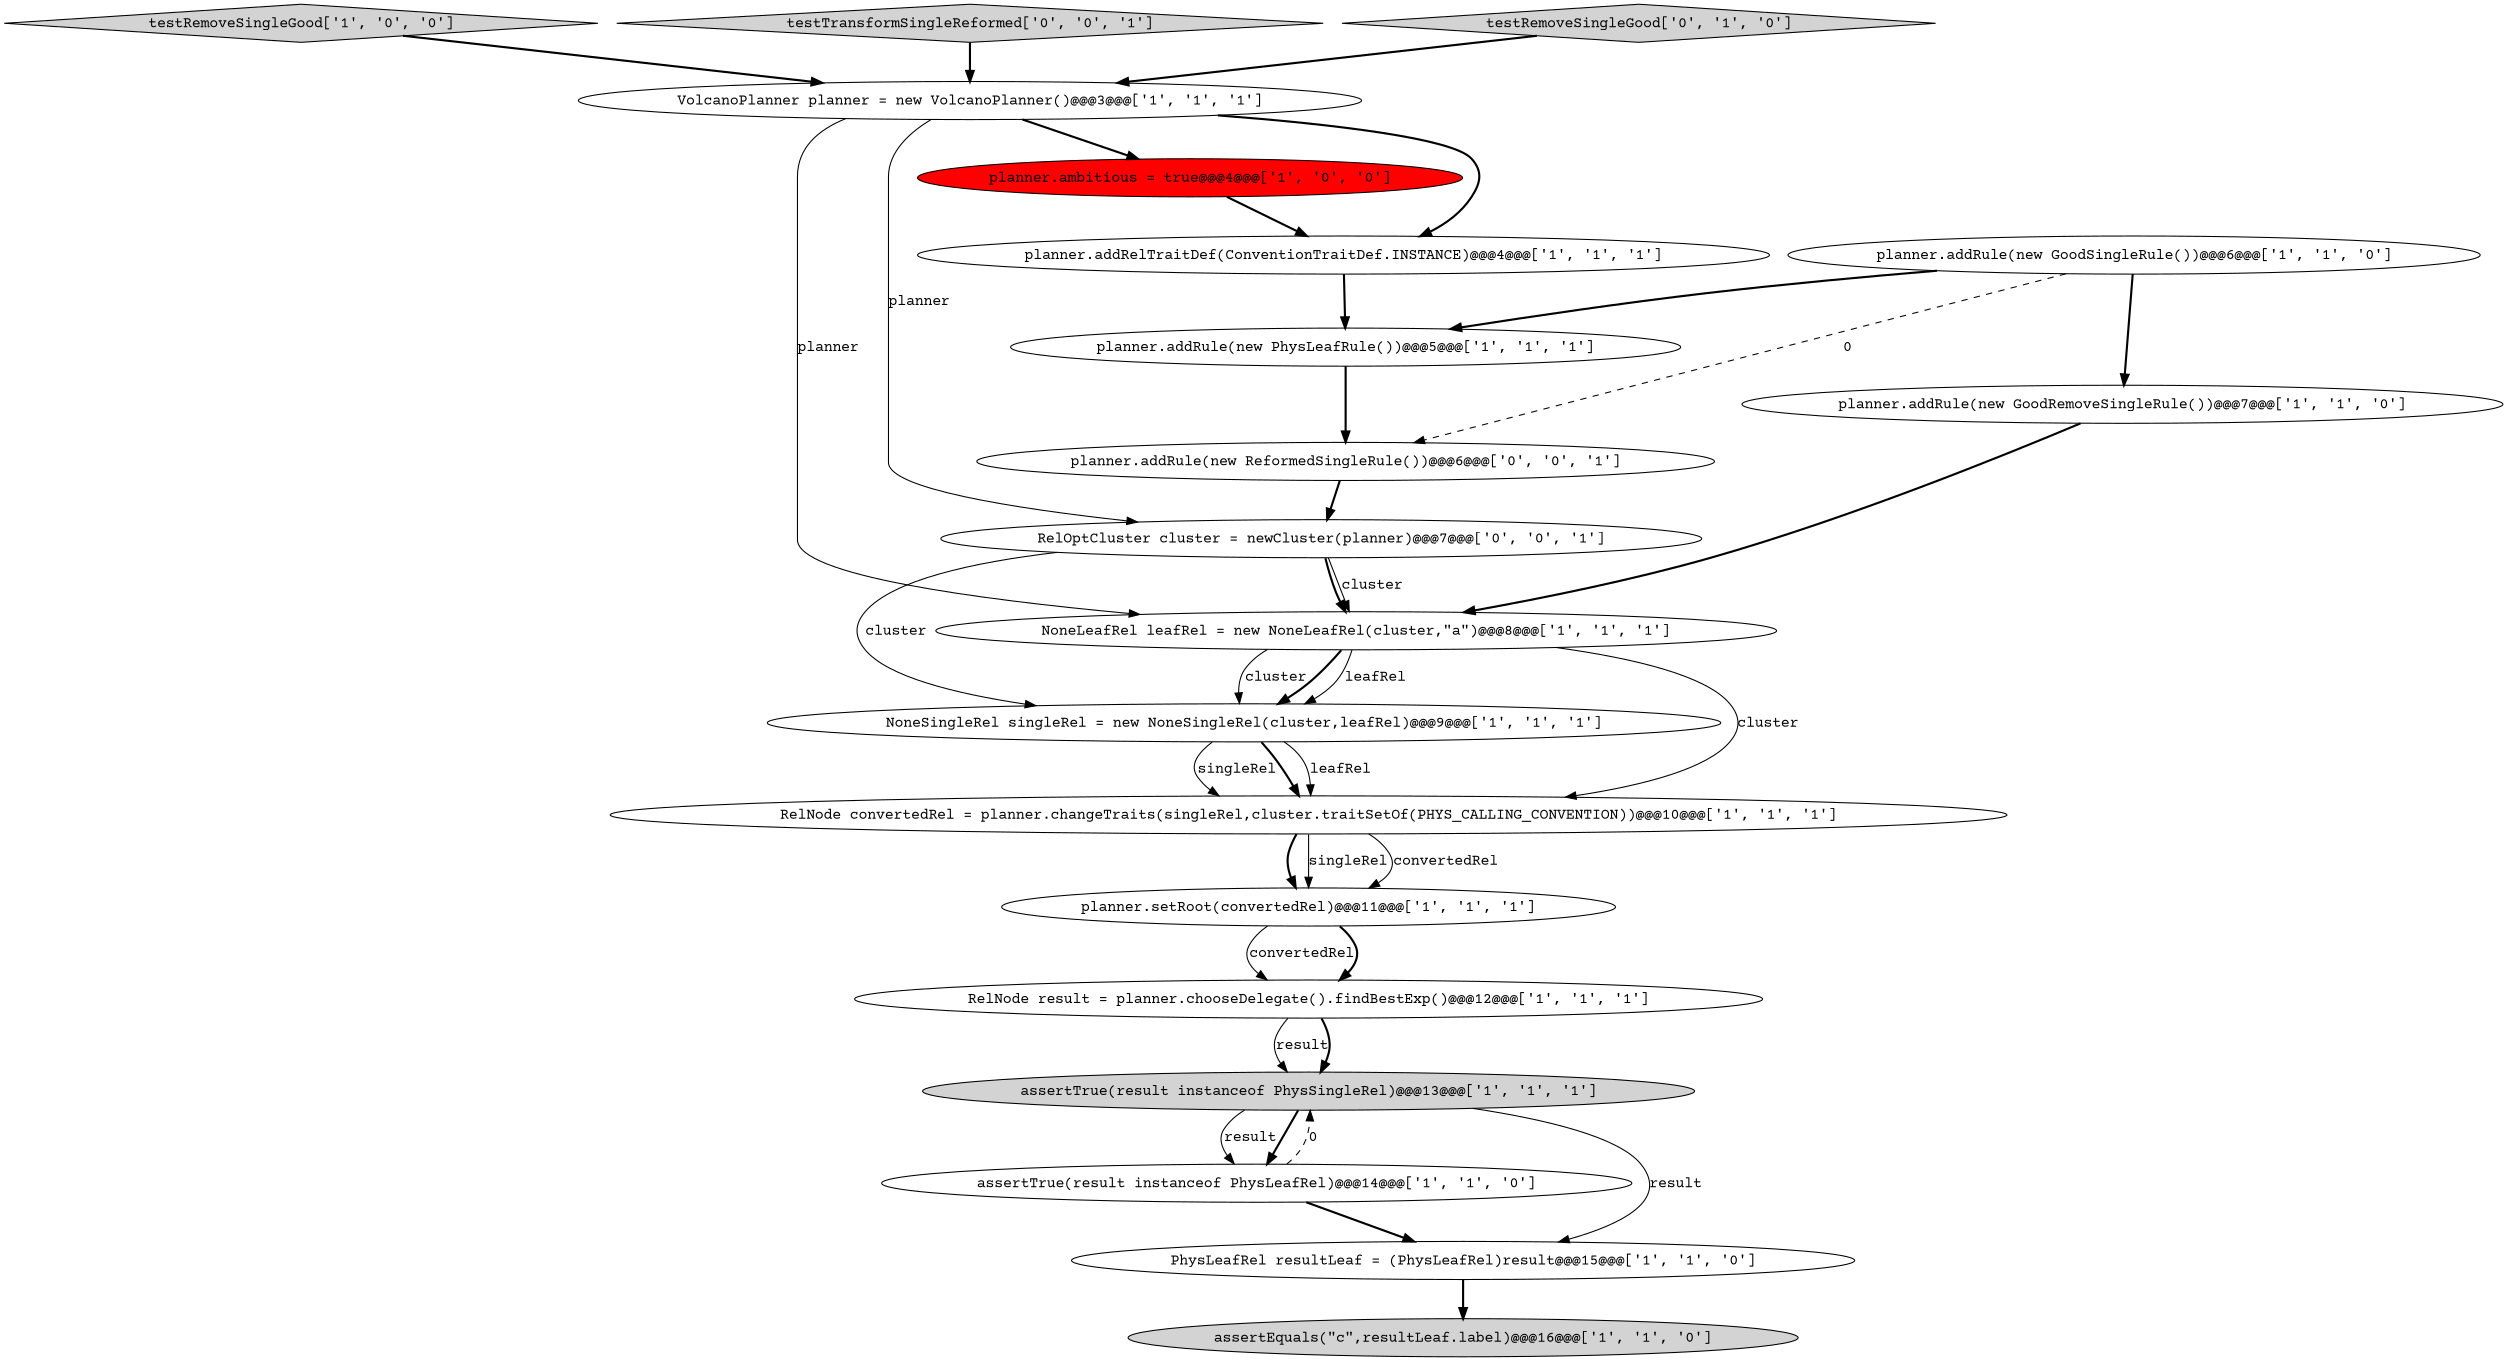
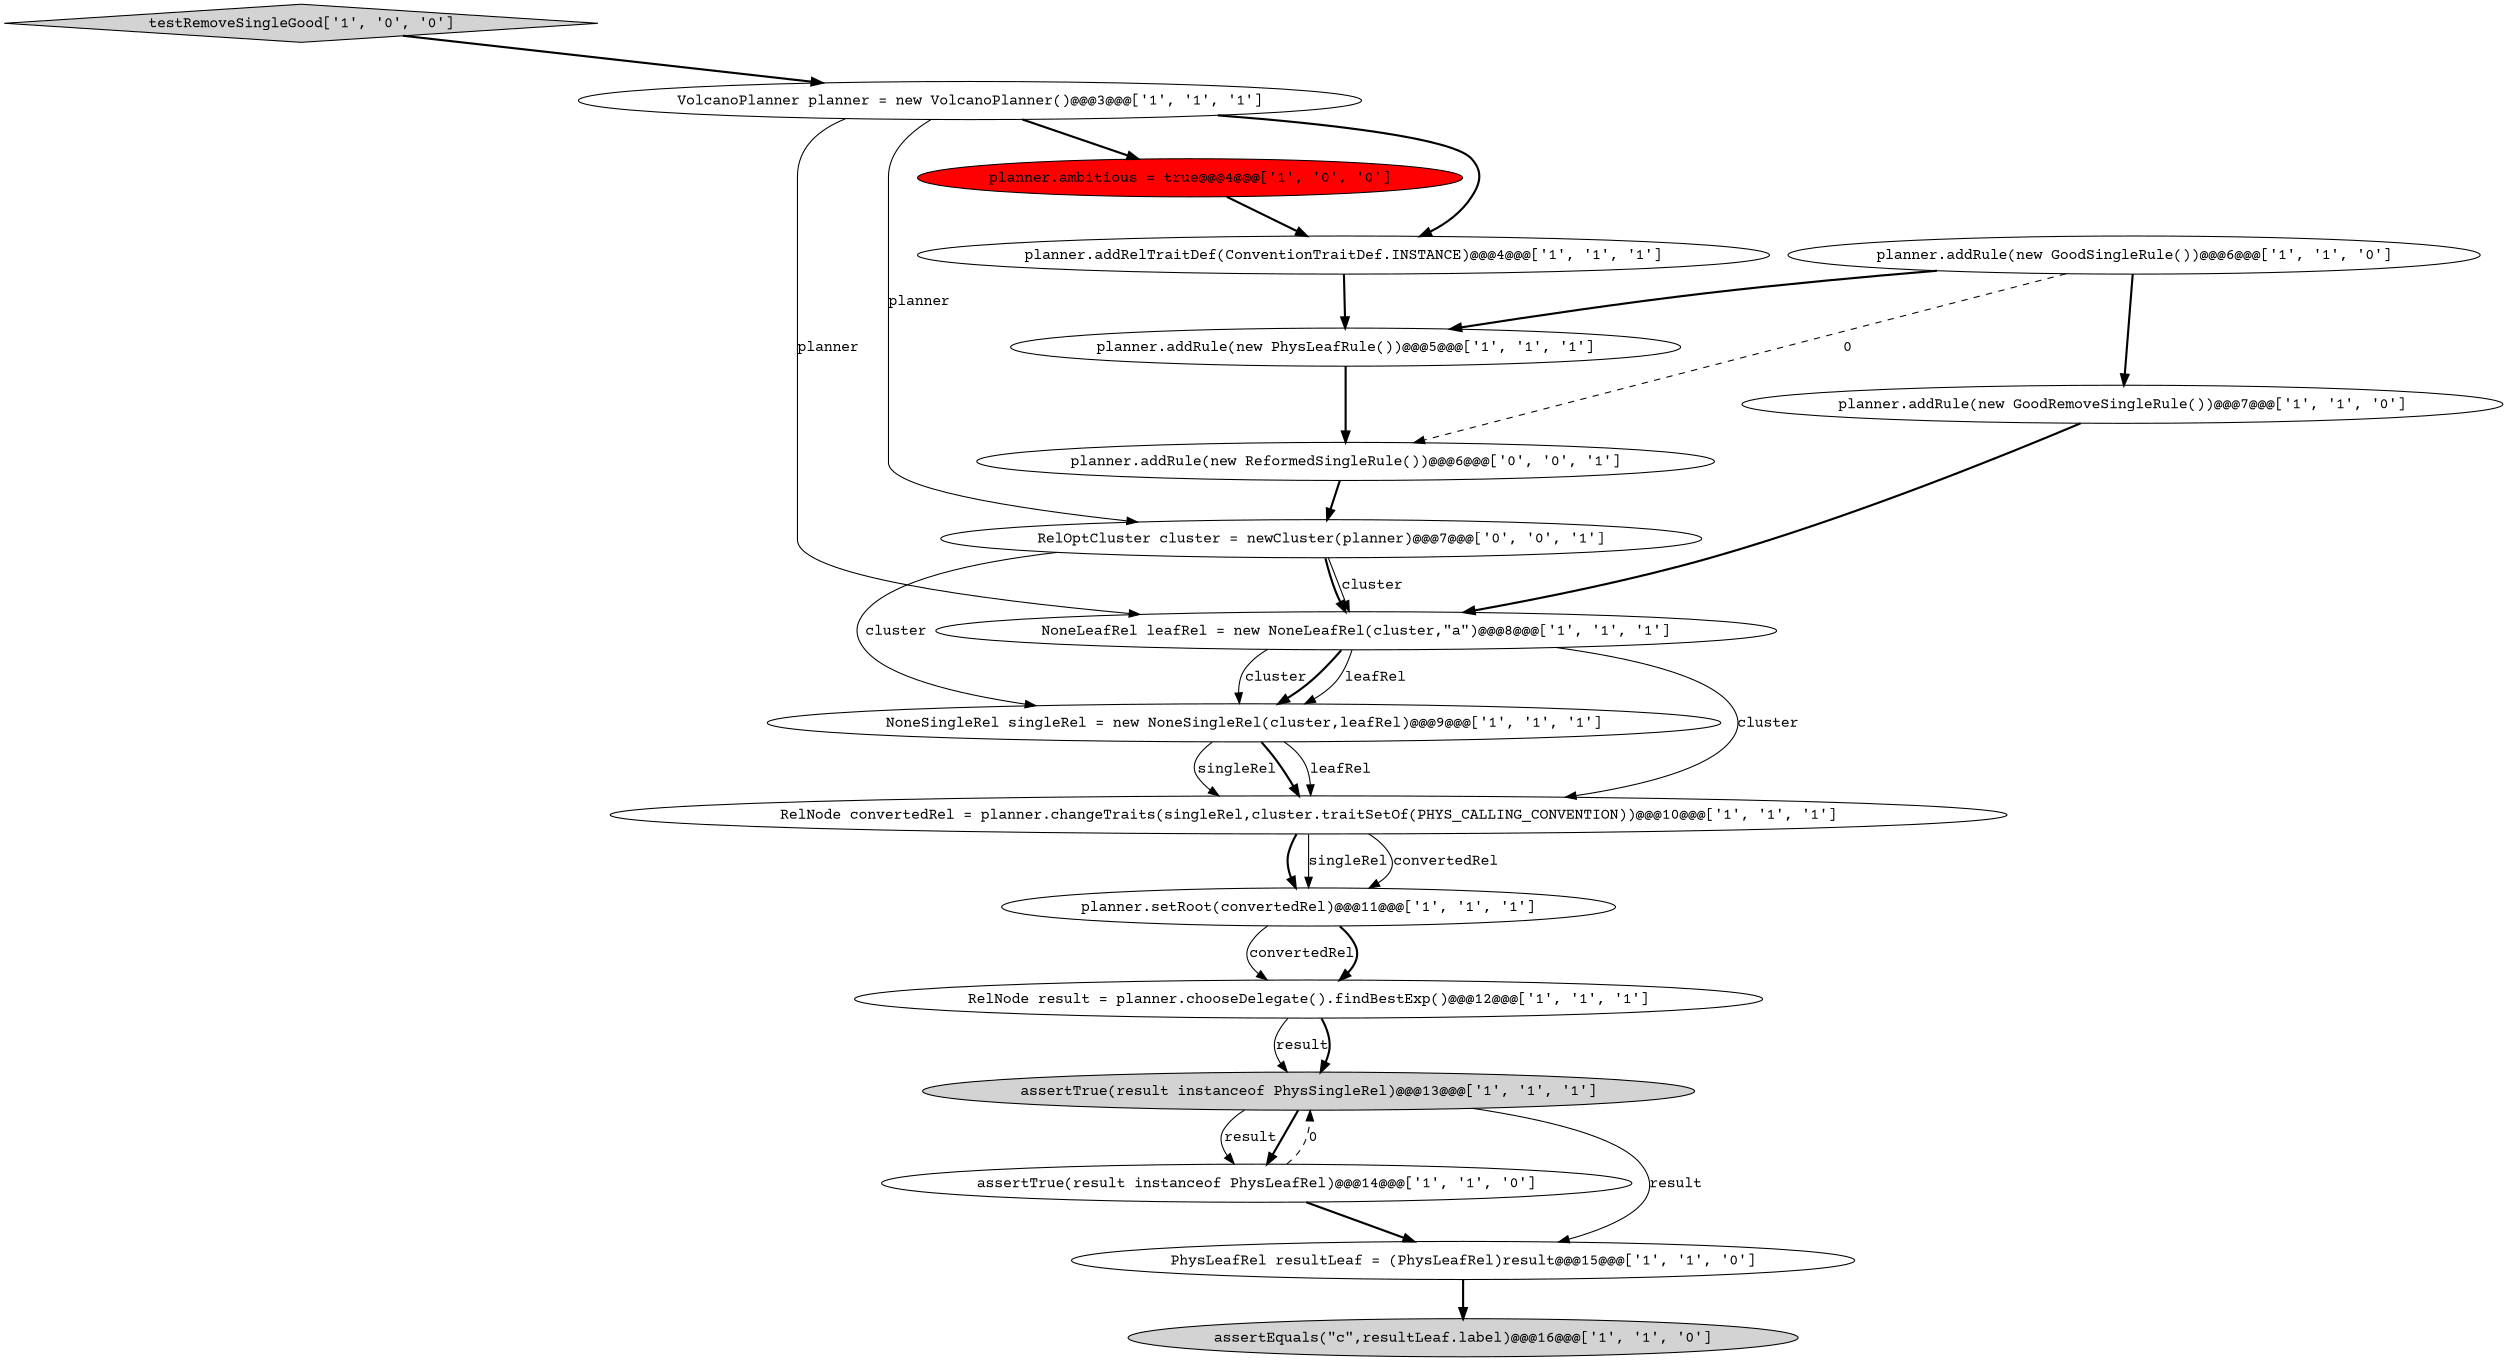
node "testTransformSingleReformed['0', '0', '1']": removed
node "testRemoveSingleGood['0', '1', '0']": removed
